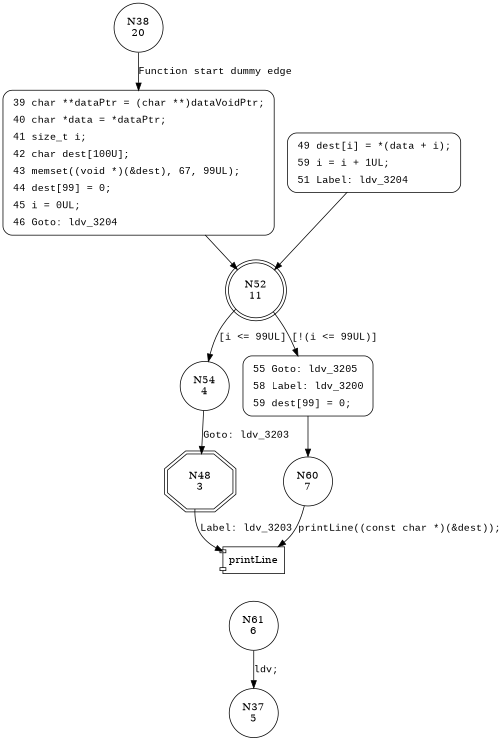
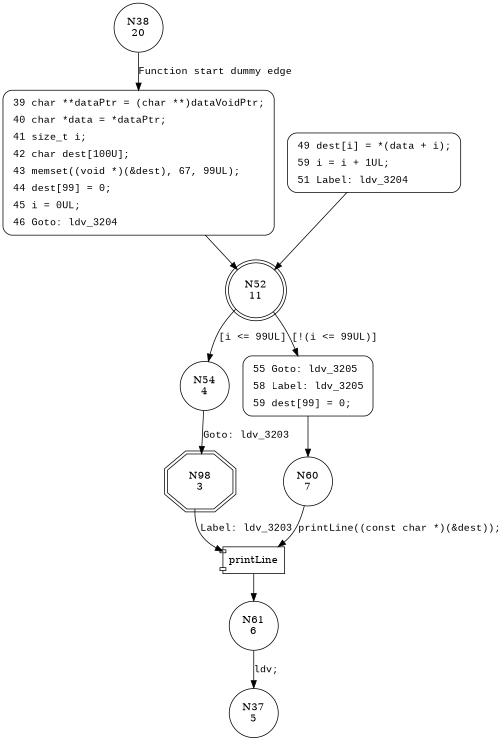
node "55": text "Label: ldv_3200" -> "Label: ldv_3205"
node "N48 3": label "N48 3" -> "N98 3"
edge "printLine" -> "N61 6": added
